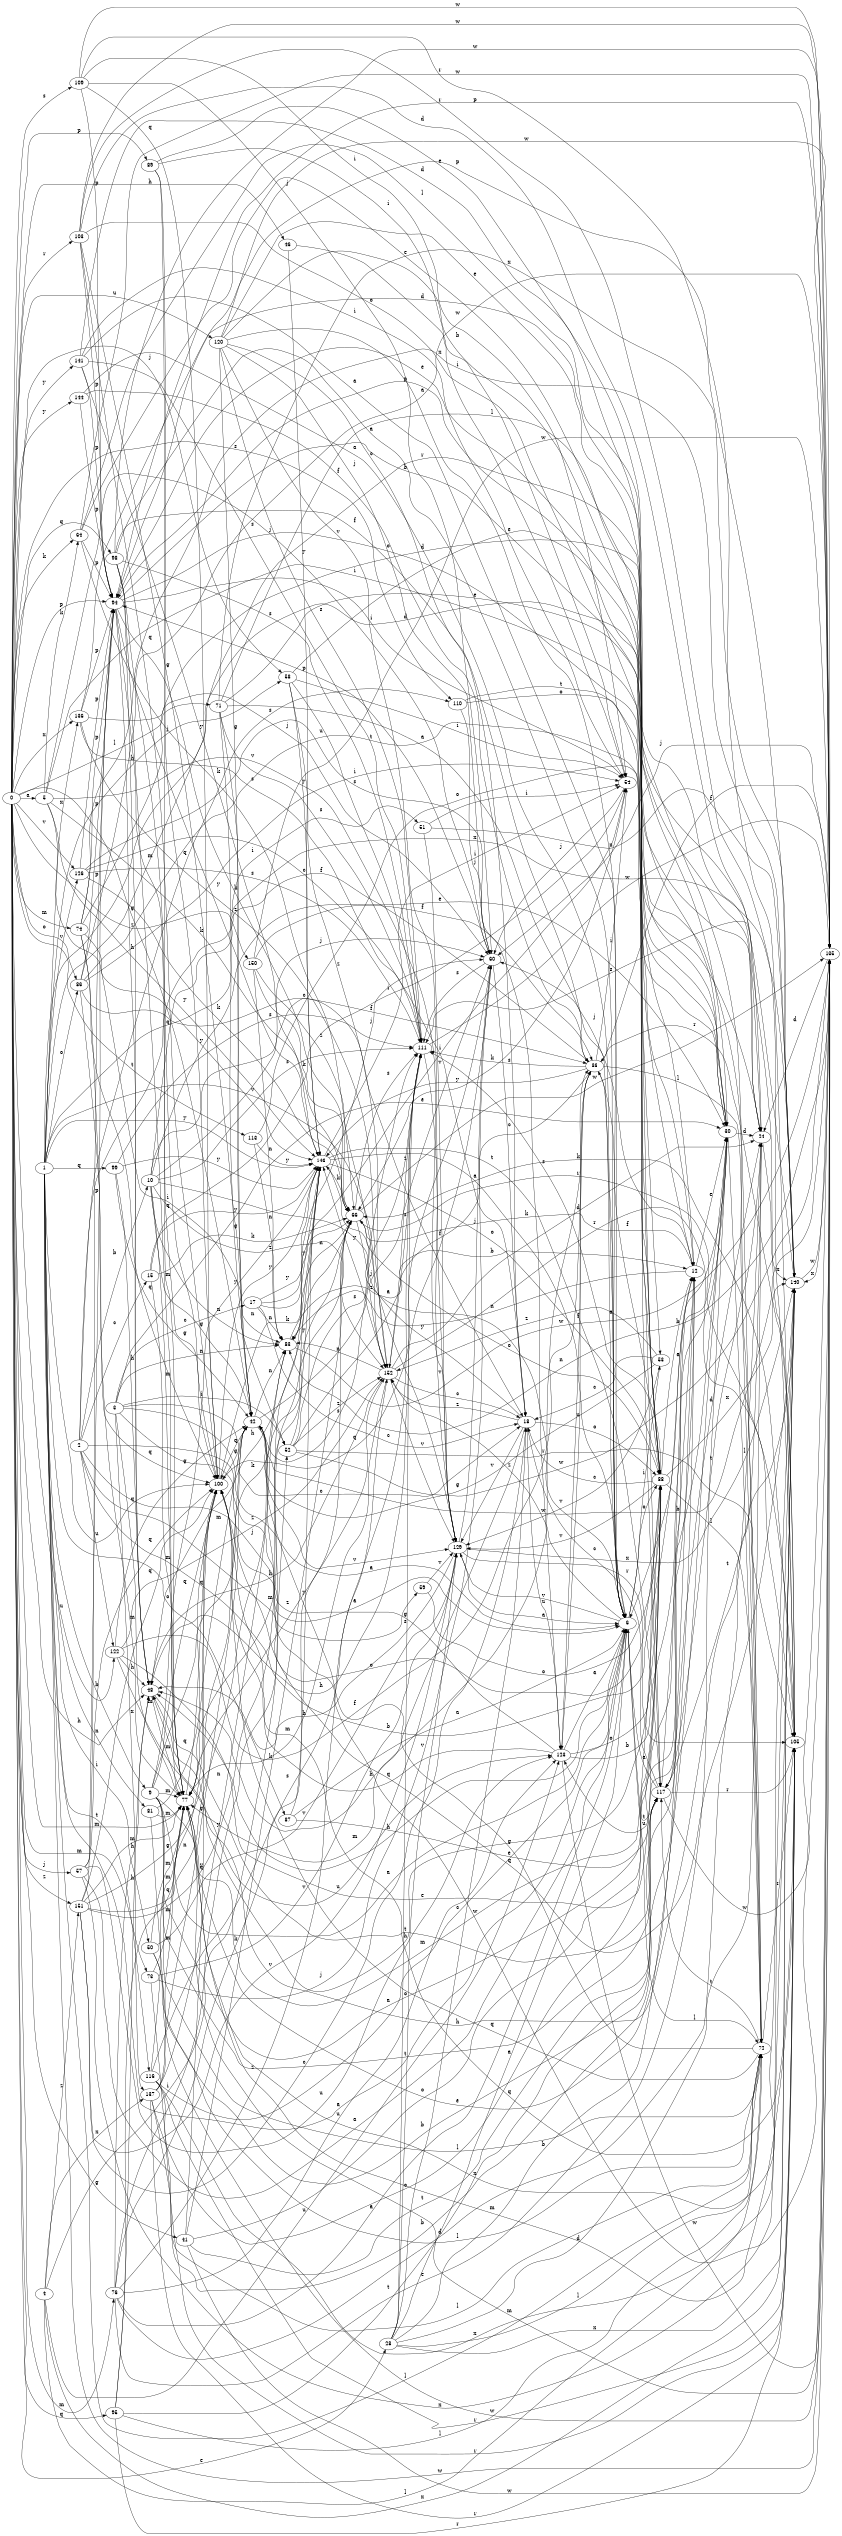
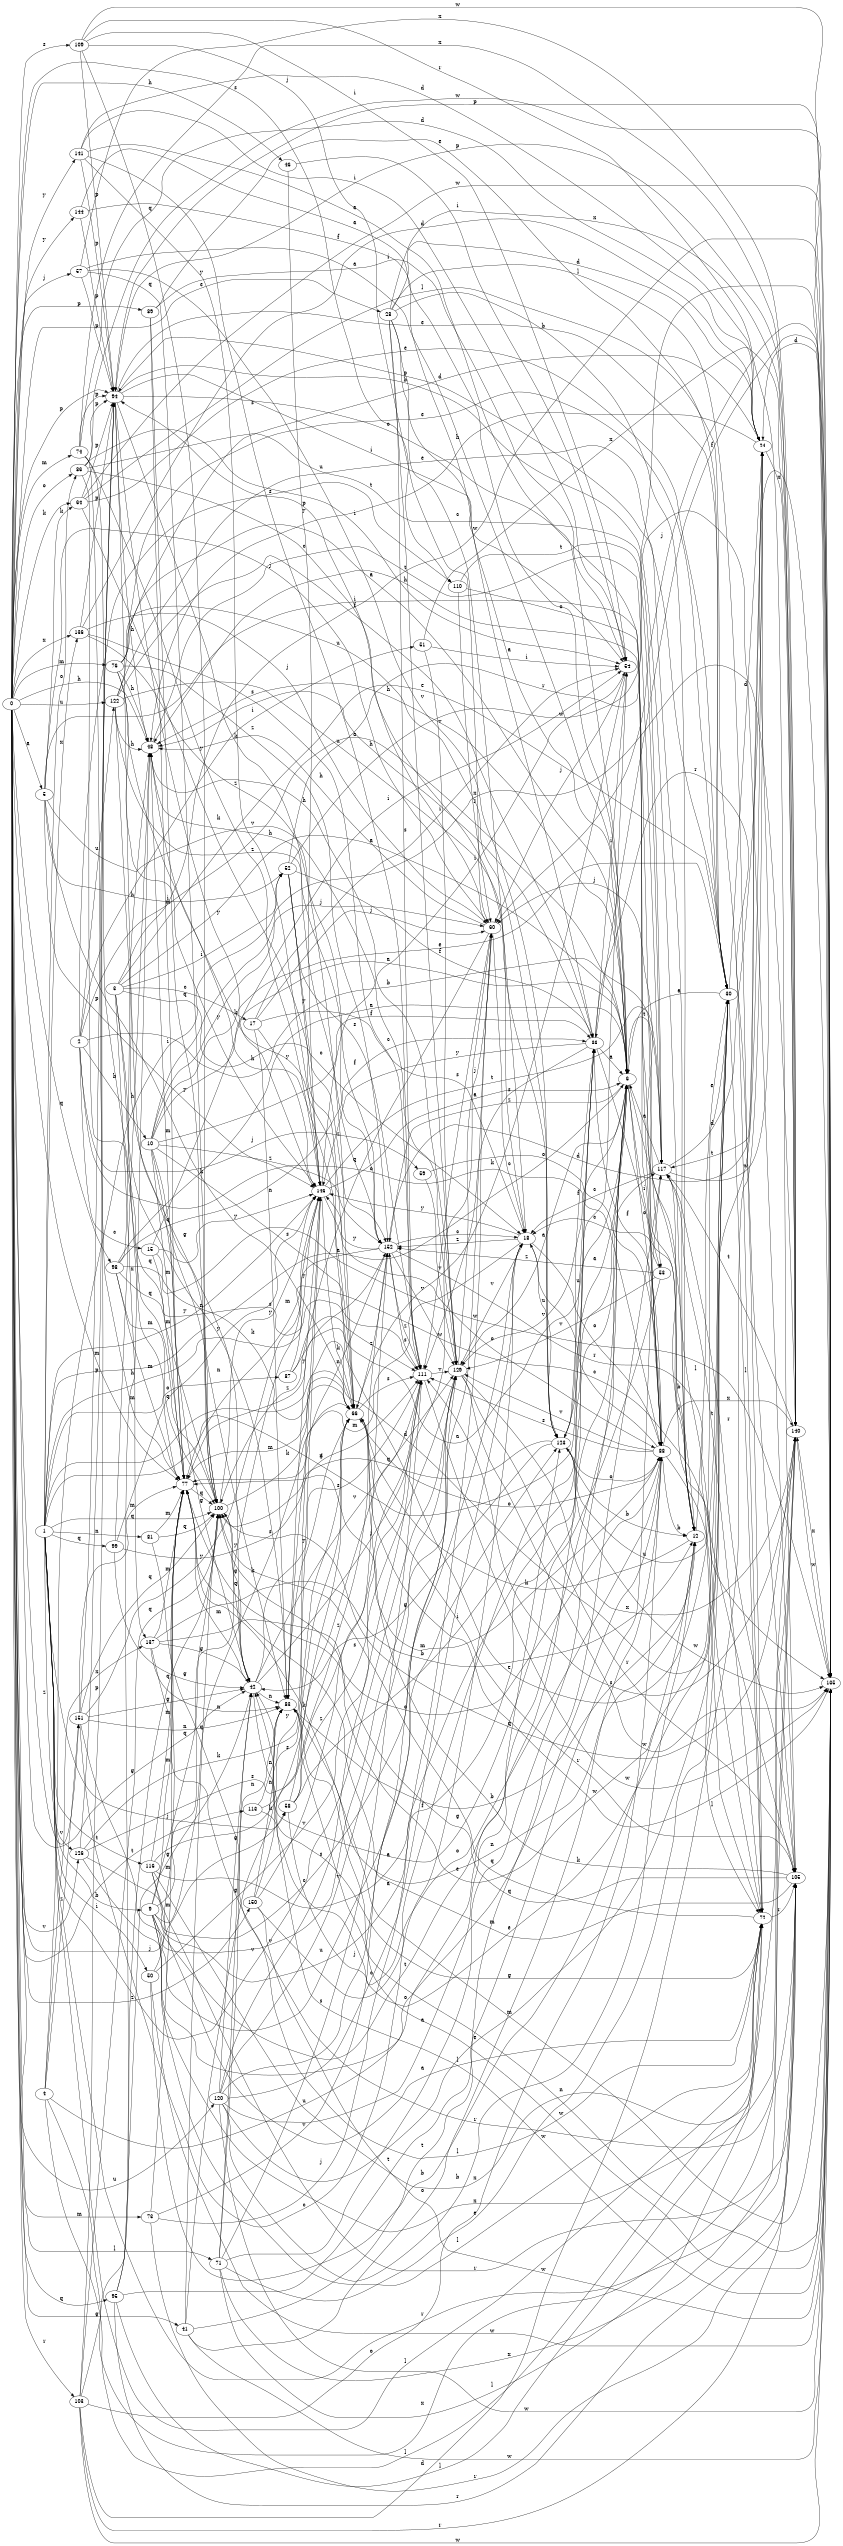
edge "129" -> "135": added, label "w"
edge "76" -> "24": now "122" -> "24"
